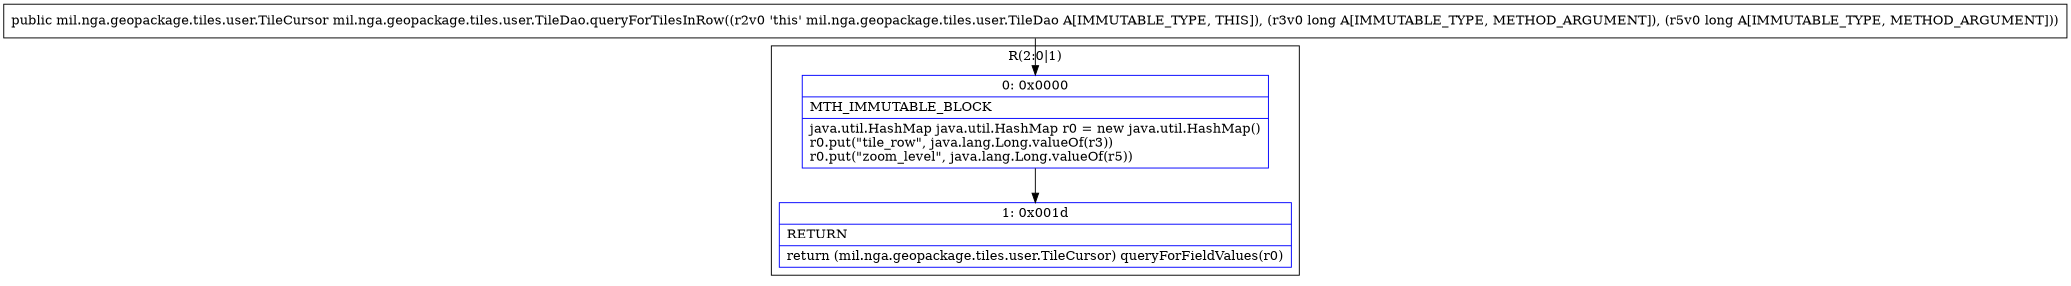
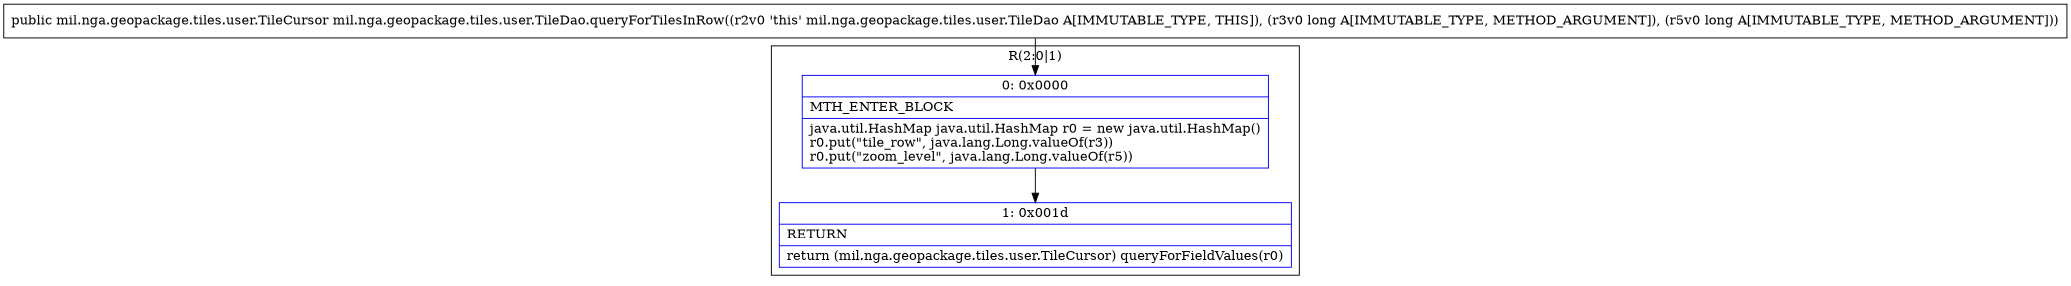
node "0: 0x0000": text "MTH_IMMUTABLE_BLOCK" -> "MTH_ENTER_BLOCK"
